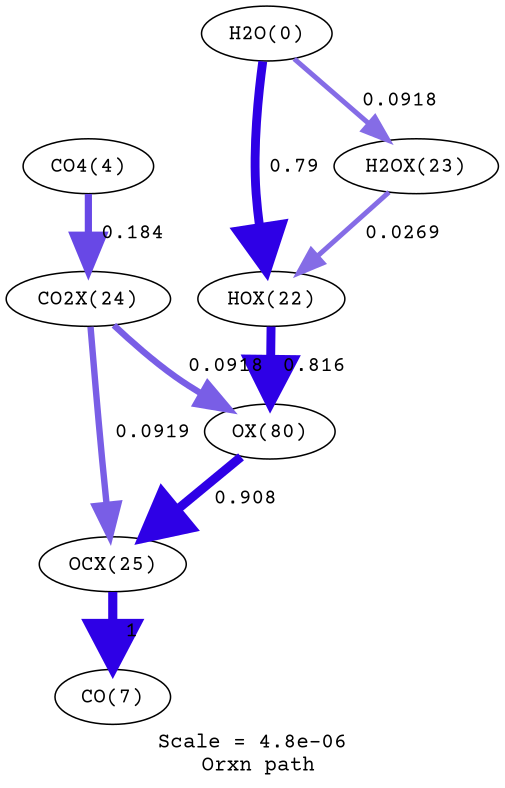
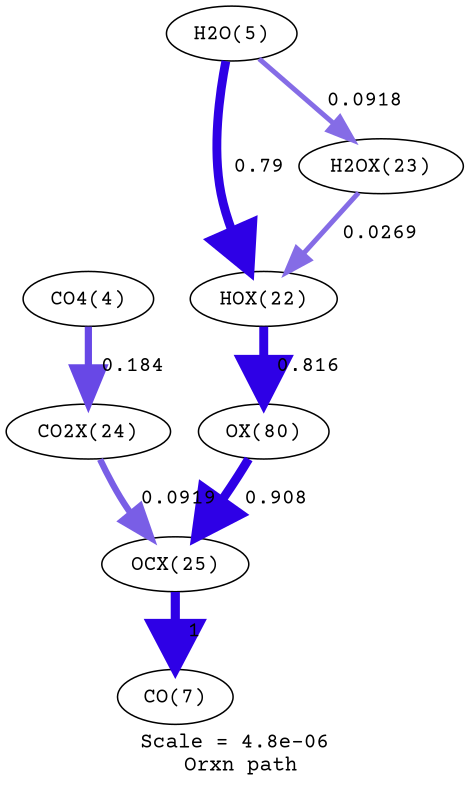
node "H2O(0)": label "H2O(0)" -> "H2O(5)"
edge "CO2X(24)" -> "OX(80)": removed, label "0.0918"
